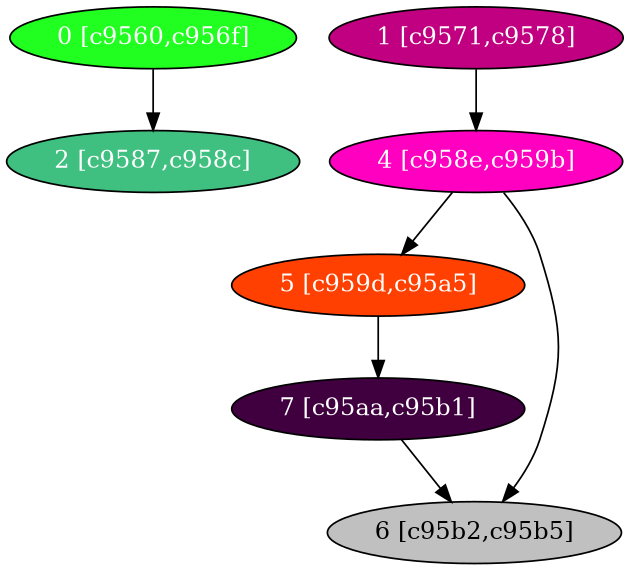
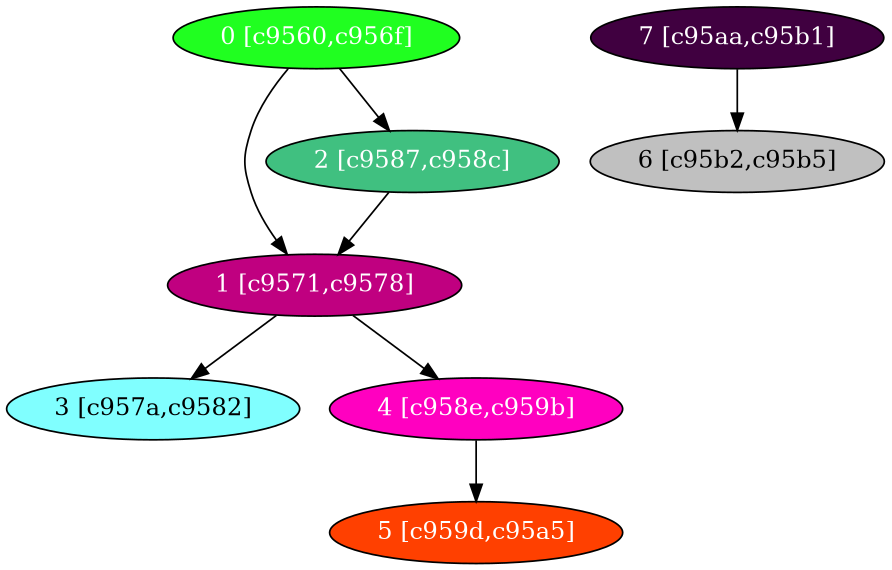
edge "0 [c9560,c956f]" -> "1 [c9571,c9578]": added
edge "2 [c9587,c958c]" -> "1 [c9571,c9578]": added
edge "5 [c959d,c95a5]" -> "7 [c95aa,c95b1]": removed
edge "4 [c958e,c959b]" -> "6 [c95b2,c95b5]": removed
node "3 [c957a,c9582]": added
